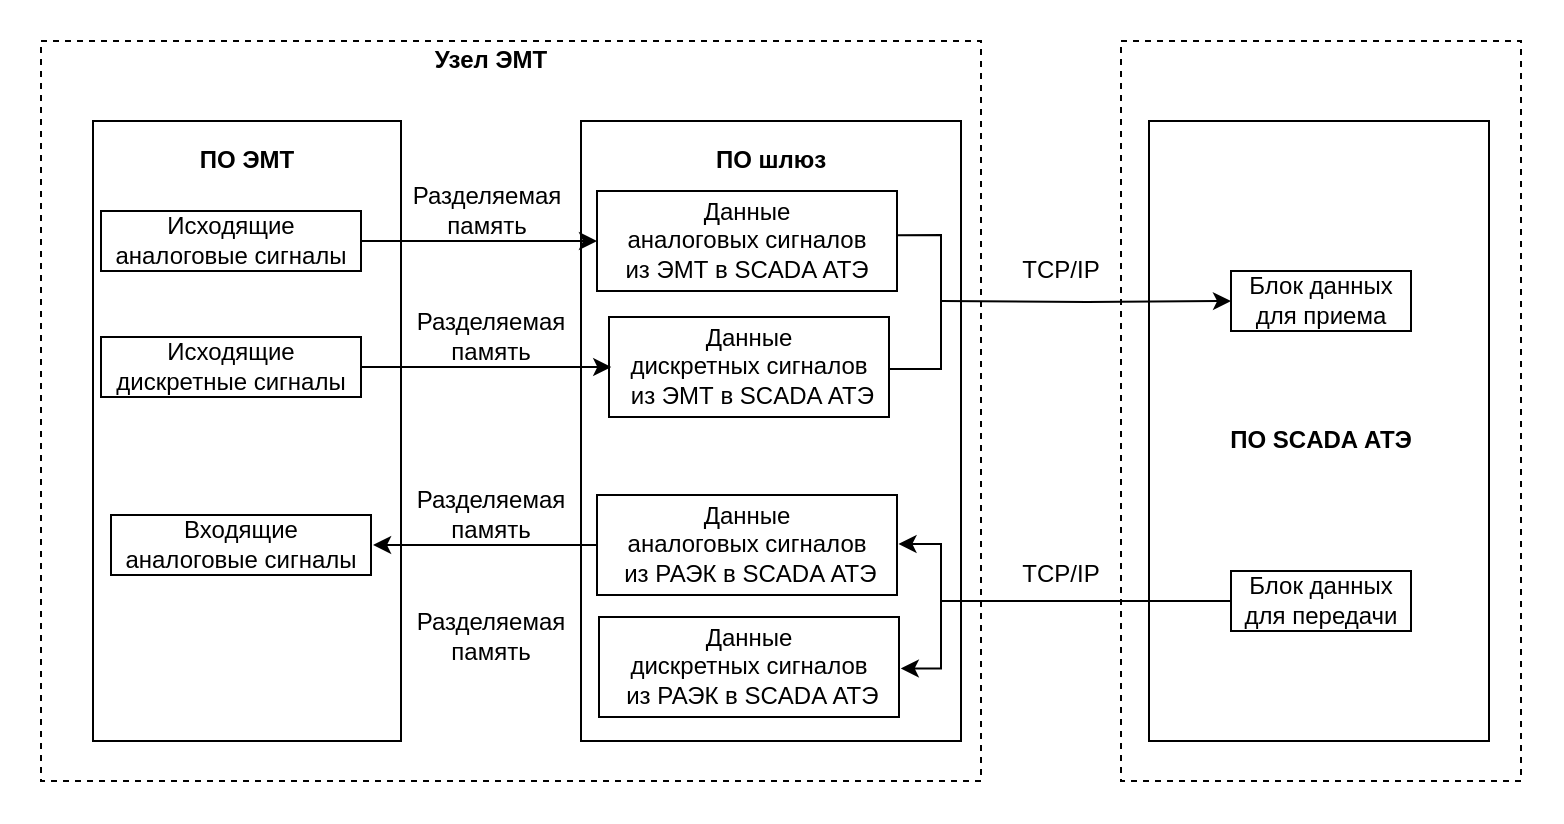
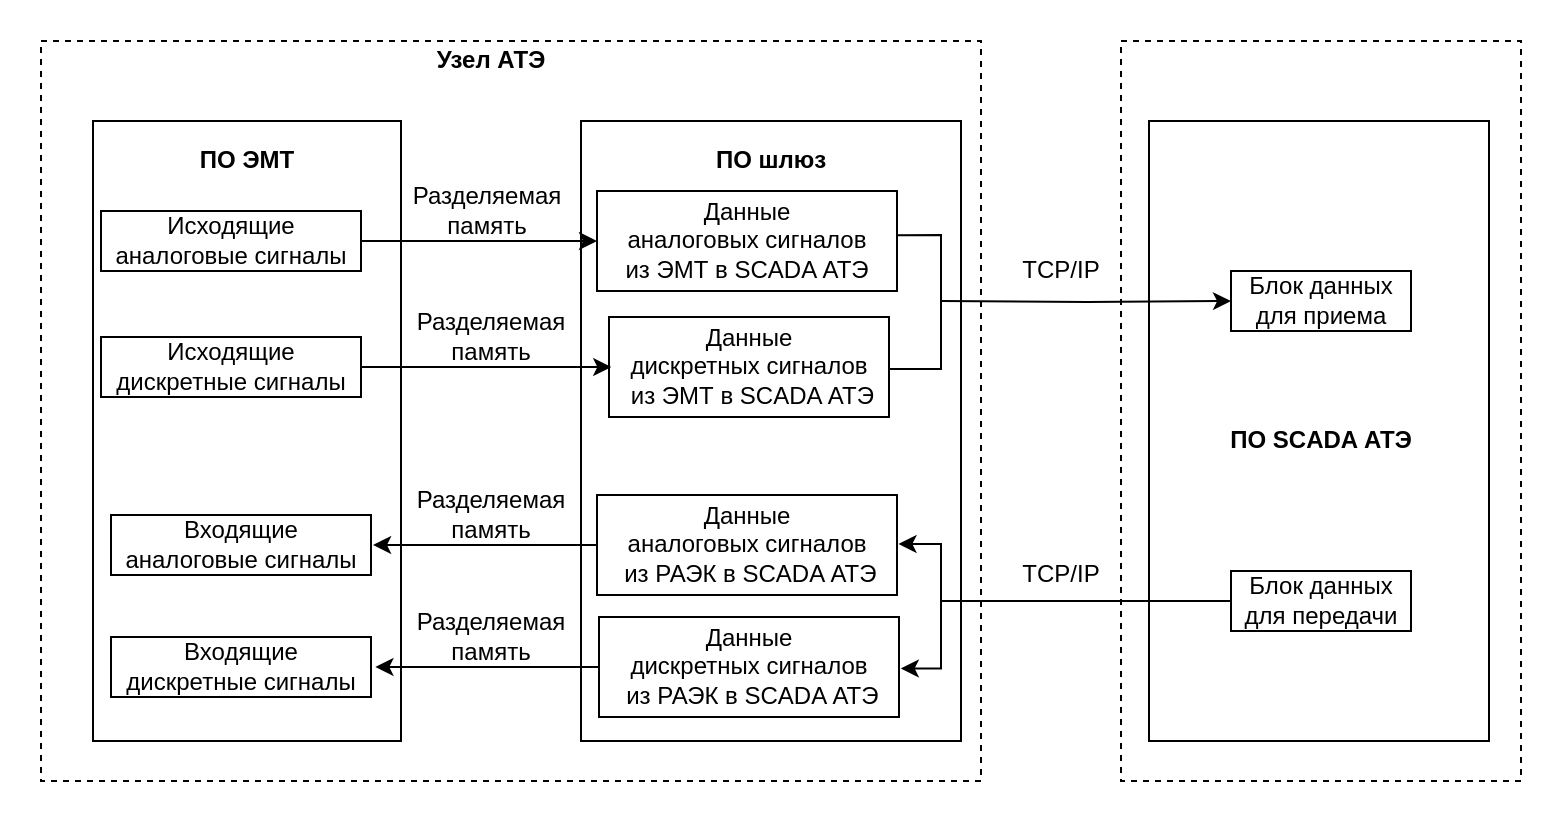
node "Узел ЭМТ": label "Узел ЭМТ" -> "Узел АТЭ"
node "Входящие дискретные сигналы": added
edge "Данные дискретных сигналов из РАЭК в SCADA АТЭ" -> "Входящие дискретные сигналы": added
